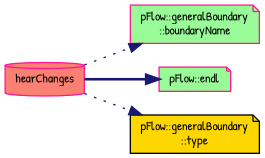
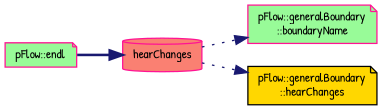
edge "hearChanges" -> "pFlow::endl": reversed
node "pFlow::generalBoundary ::type": label "pFlow::generalBoundary ::type" -> "pFlow::generalBoundary ::hearChanges"
